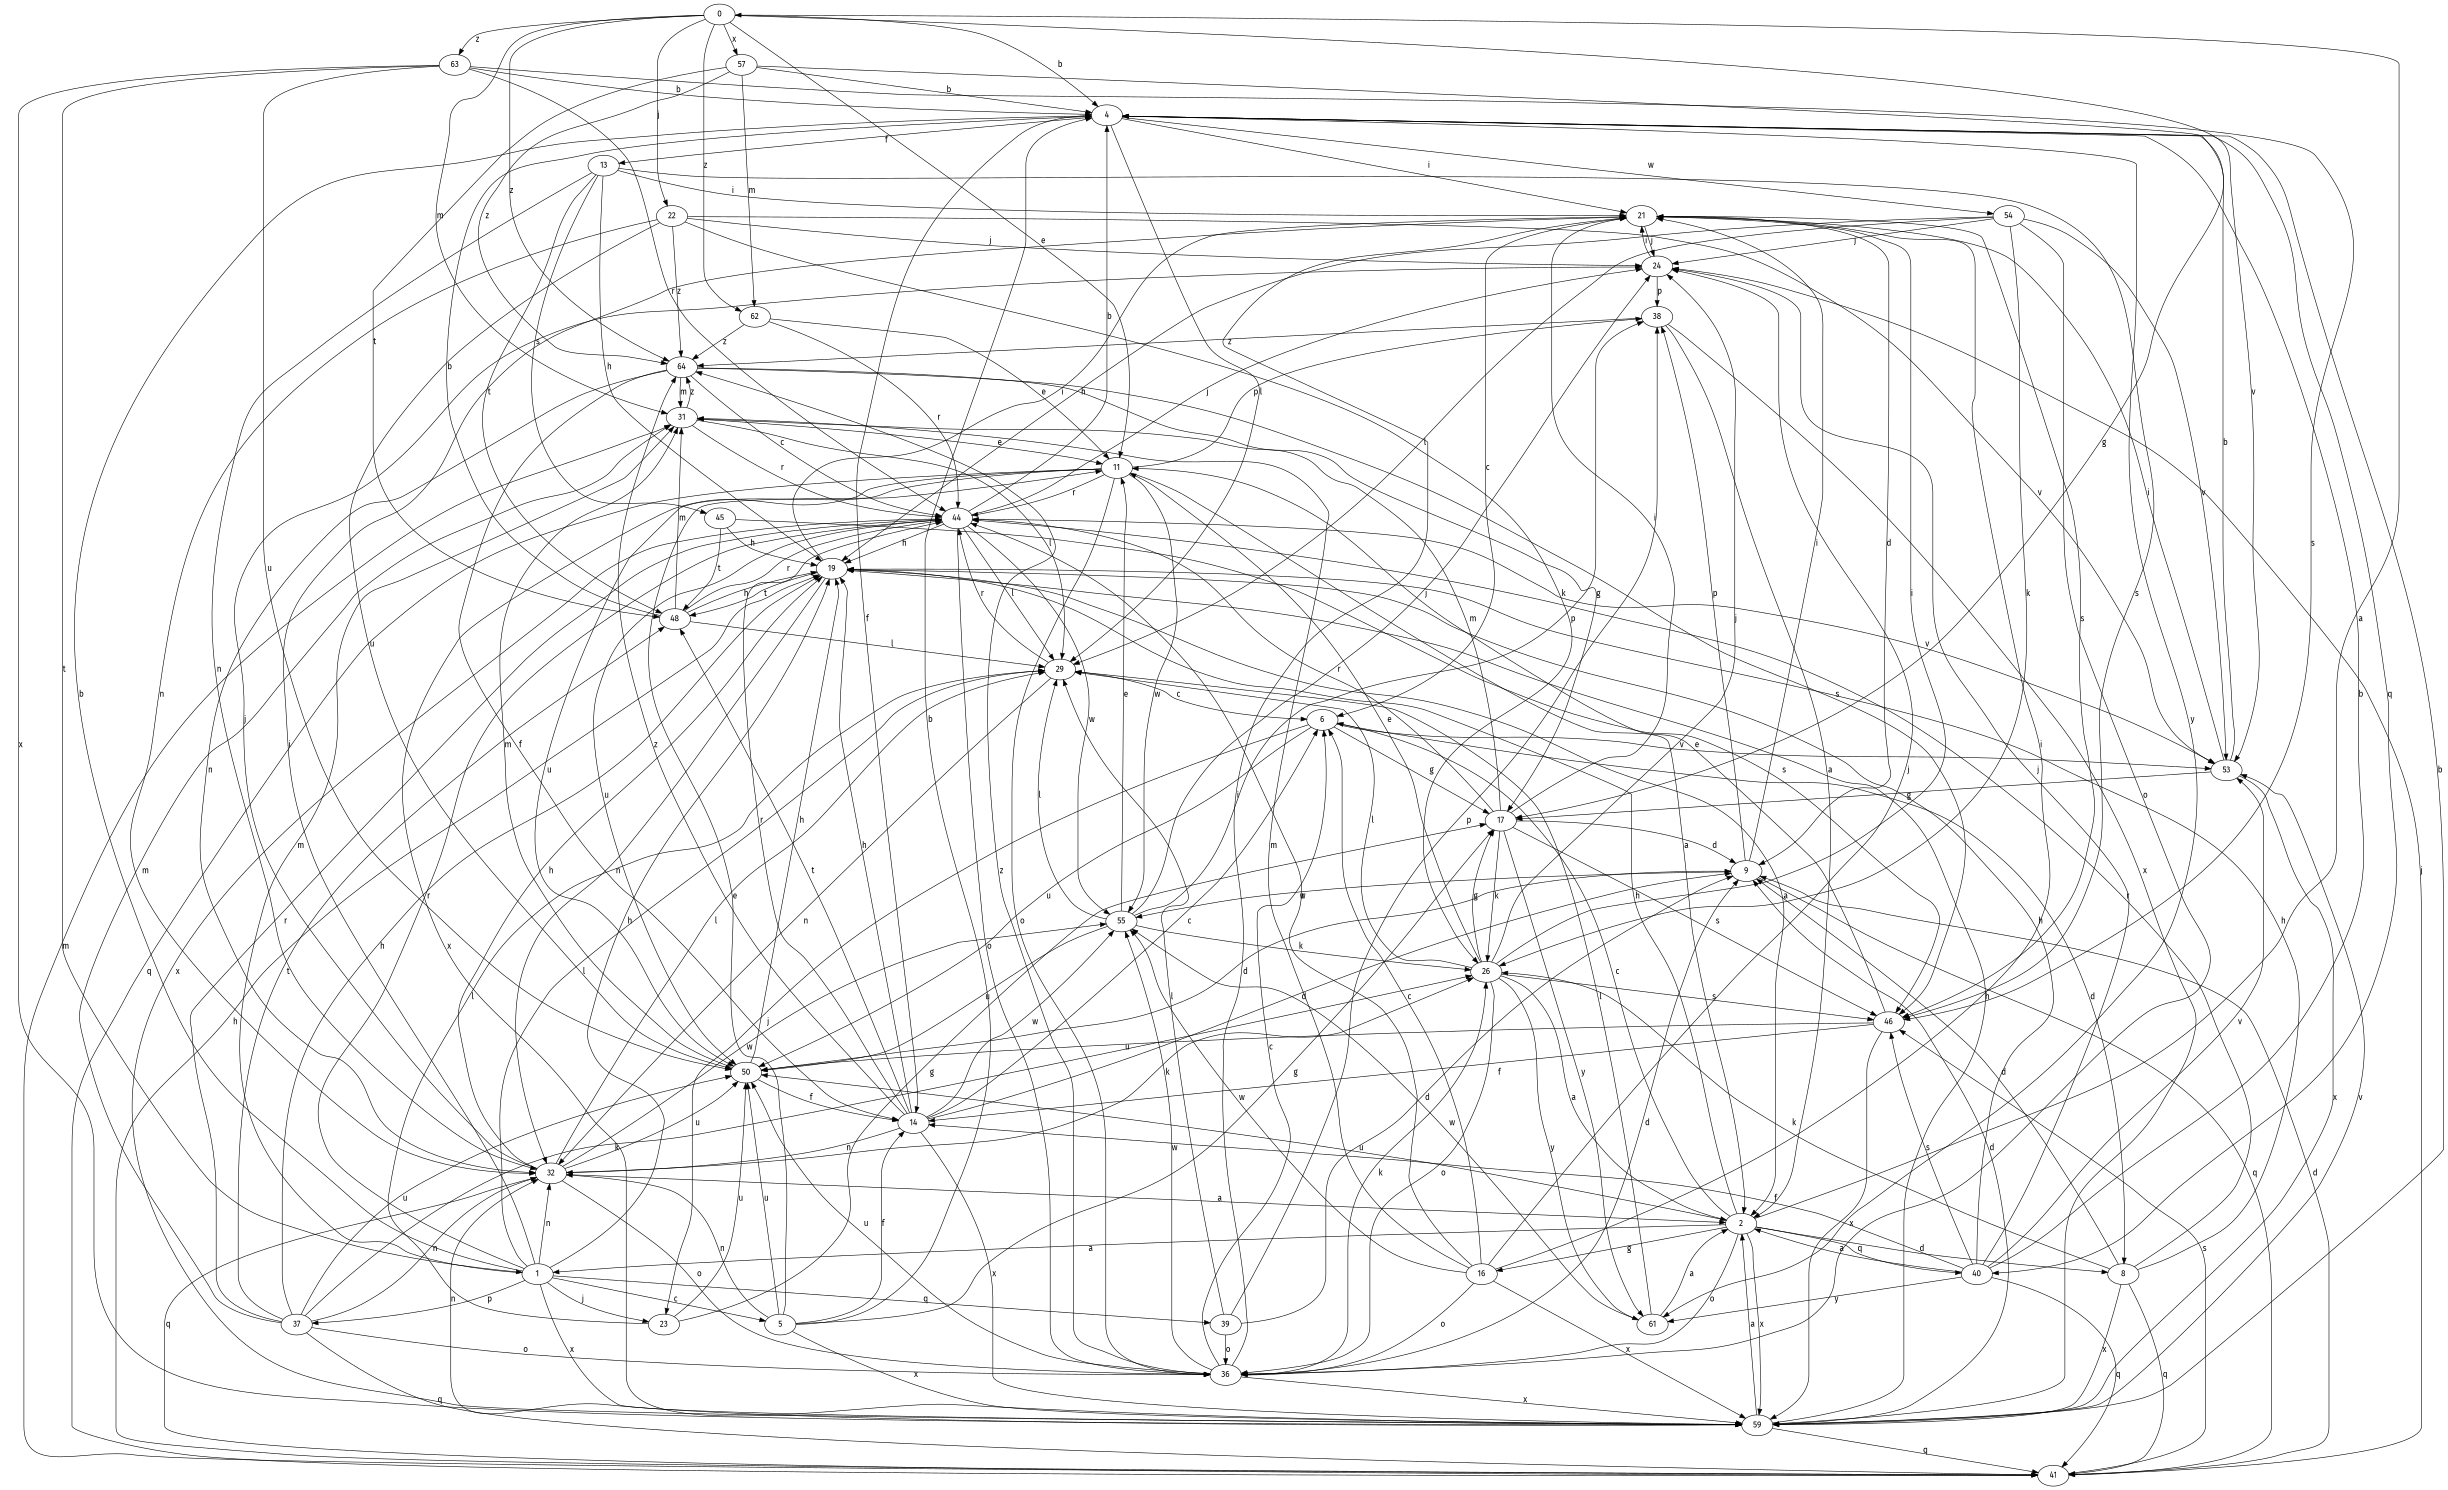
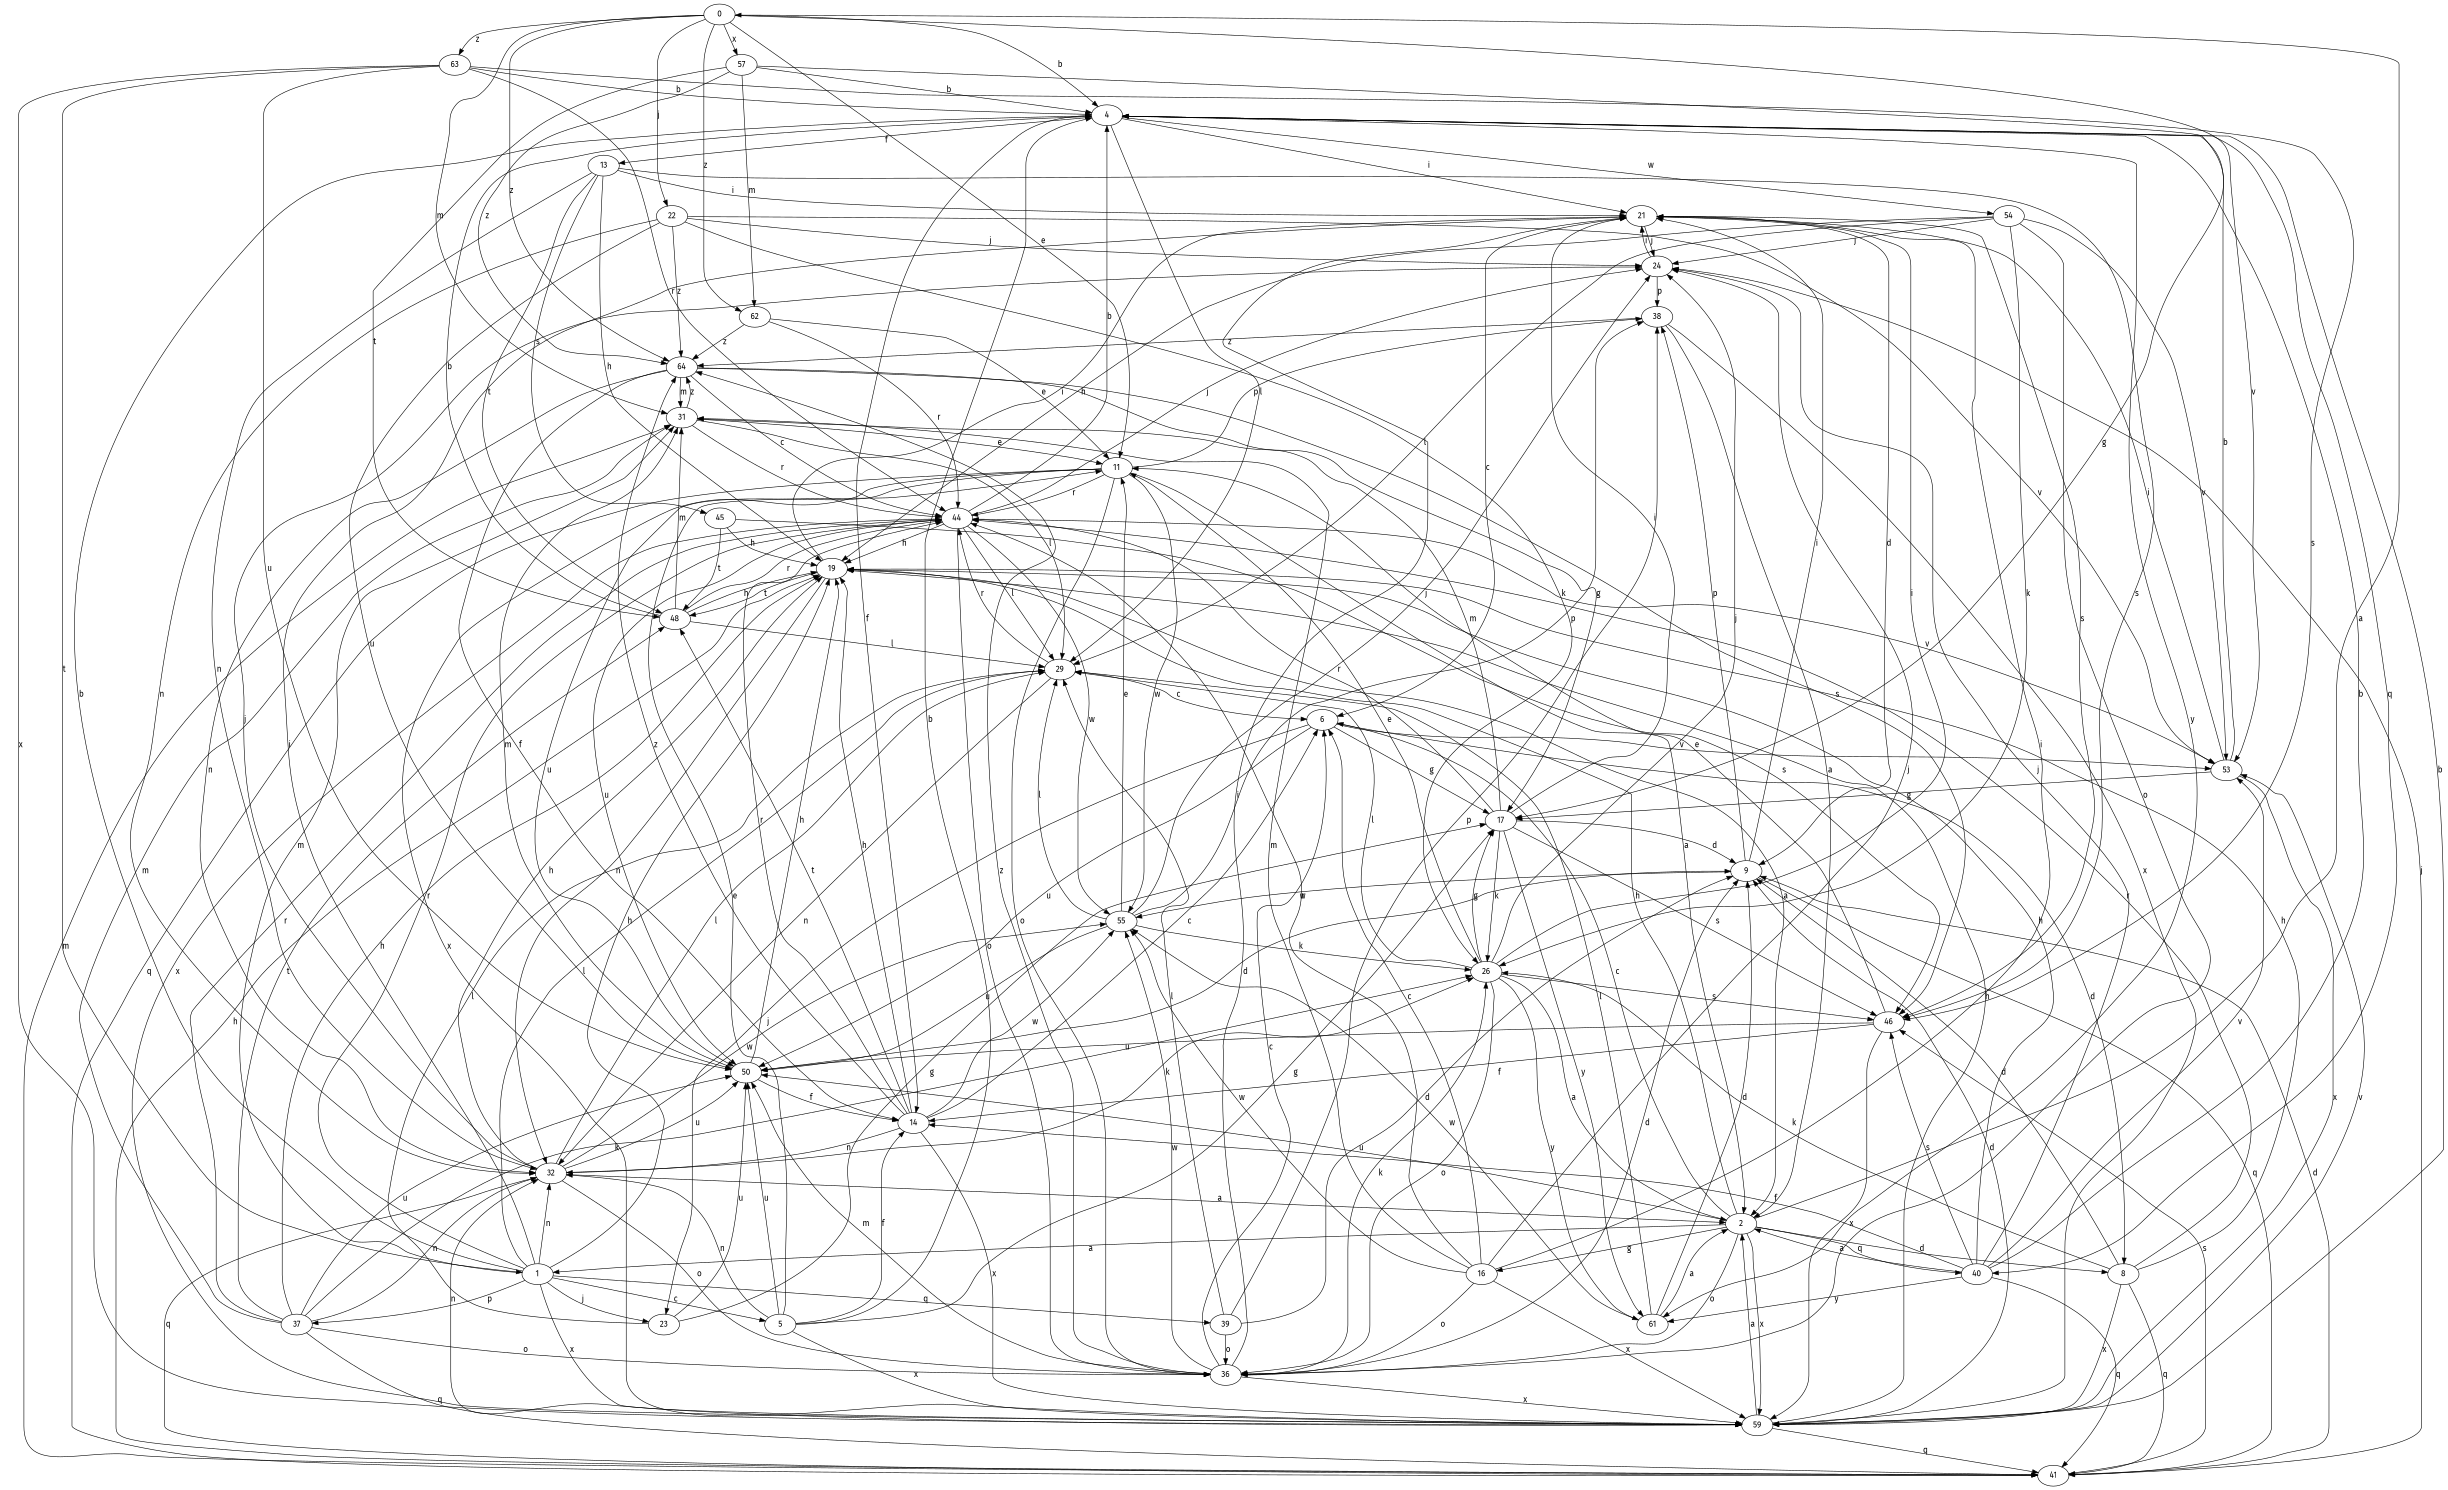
edge "14" -> "9": now "61" -> "9"
edge "36" -> "50": label "u" -> "m"
